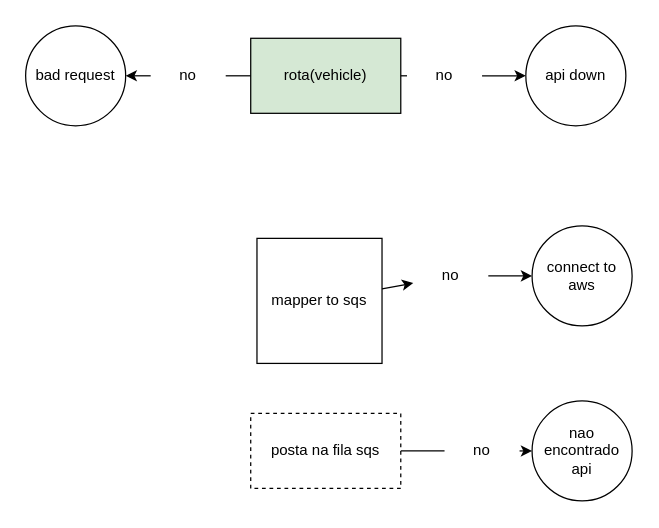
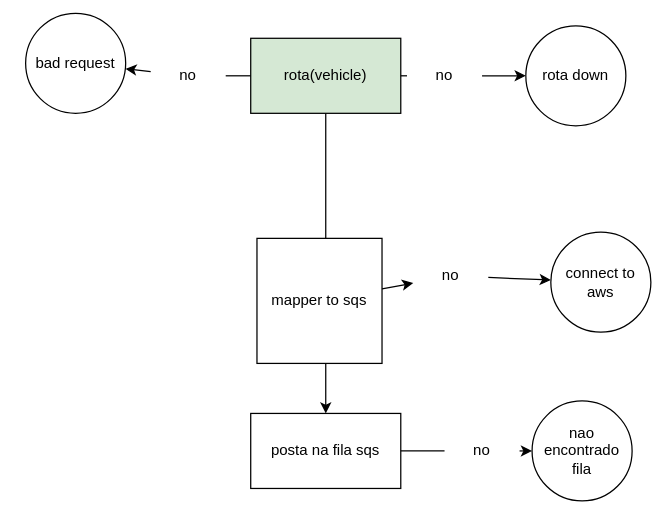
node "bad request": moved (76, 76) -> (76, 63)
node "api down": label "api down" -> "rota down"
edge "rota(vehicle)" -> "posta na fila sqs": added
node "connect to aws": moved (582, 276) -> (601, 282)
node "posta na fila sqs": style dashed -> solid
node "nao encontrado api": label "nao encontrado api" -> "nao encontrado fila"
